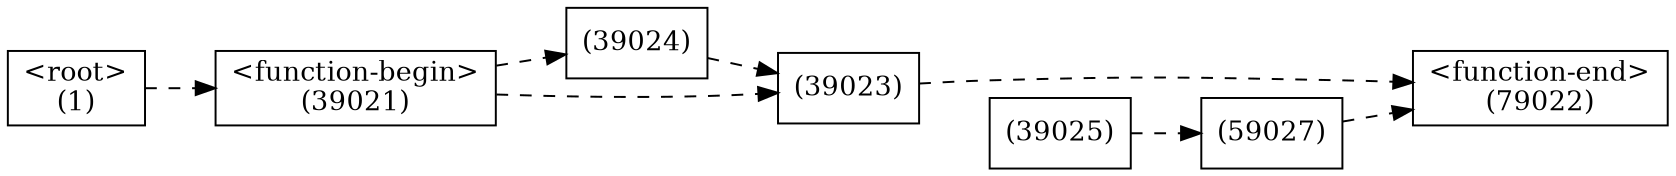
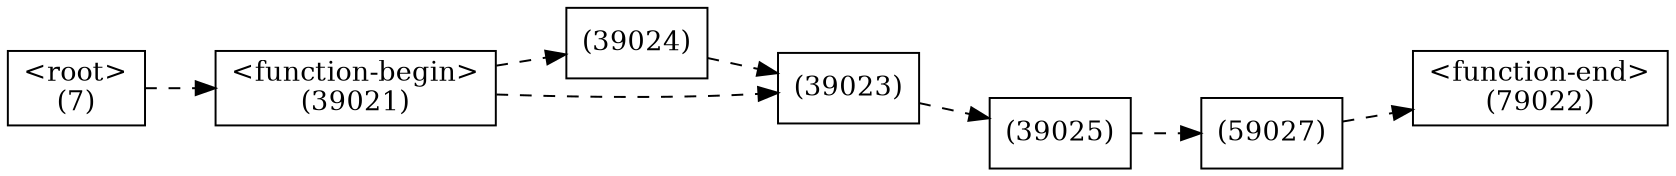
edge "(39023)" -> "<function-end> (79022)": now "(39023)" -> "(39025)"
node "<root> (1)": label "<root> (1)" -> "<root> (7)"
